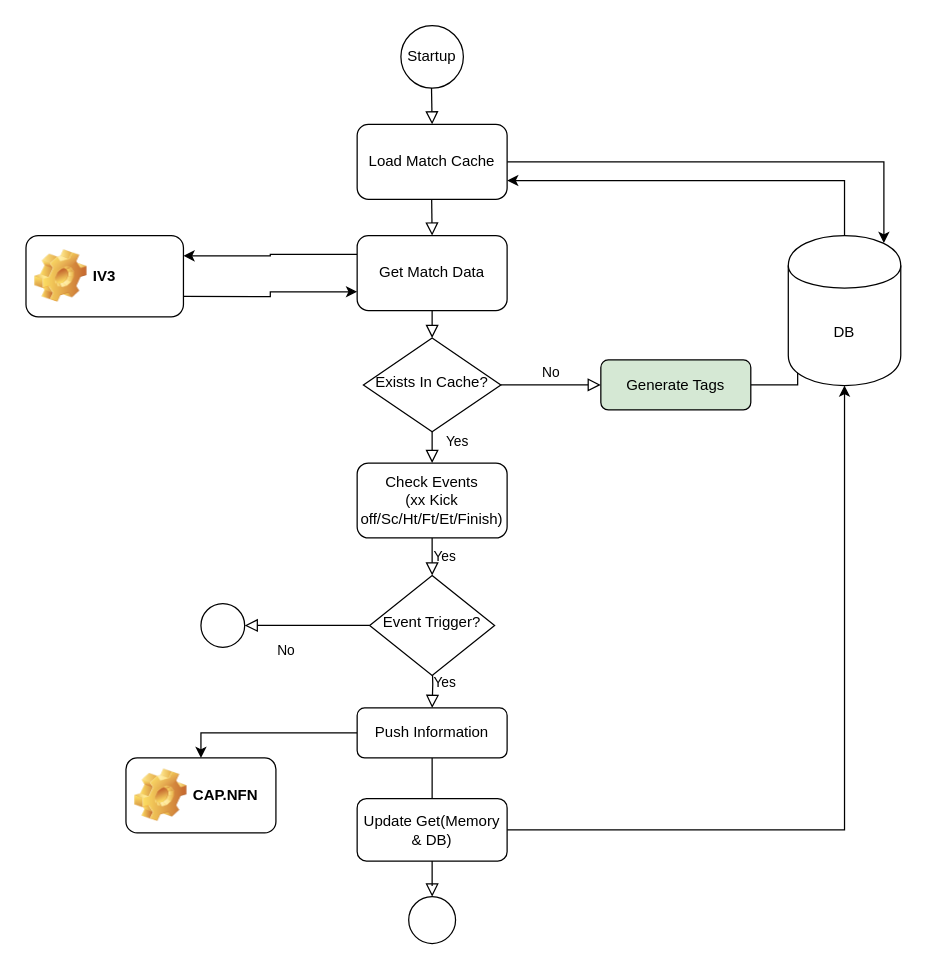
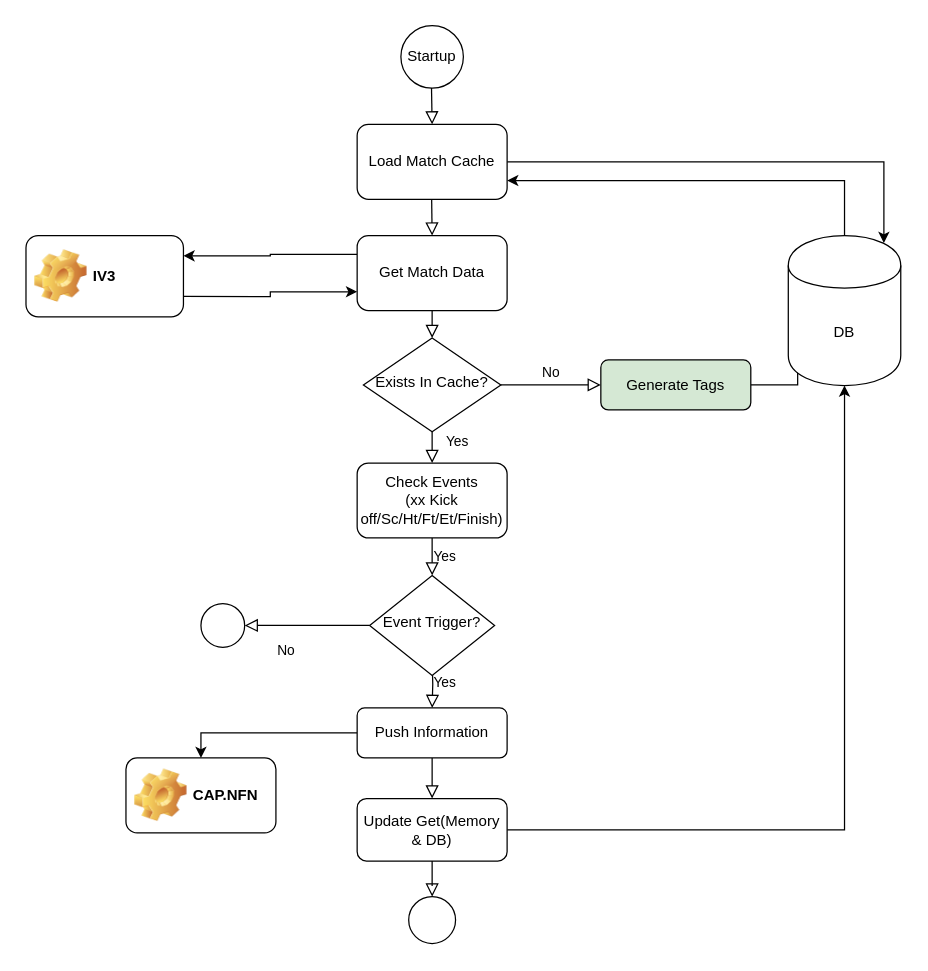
edge "Push Information" -- "Update Get(Memory & DB)": arrowhead none -> block
